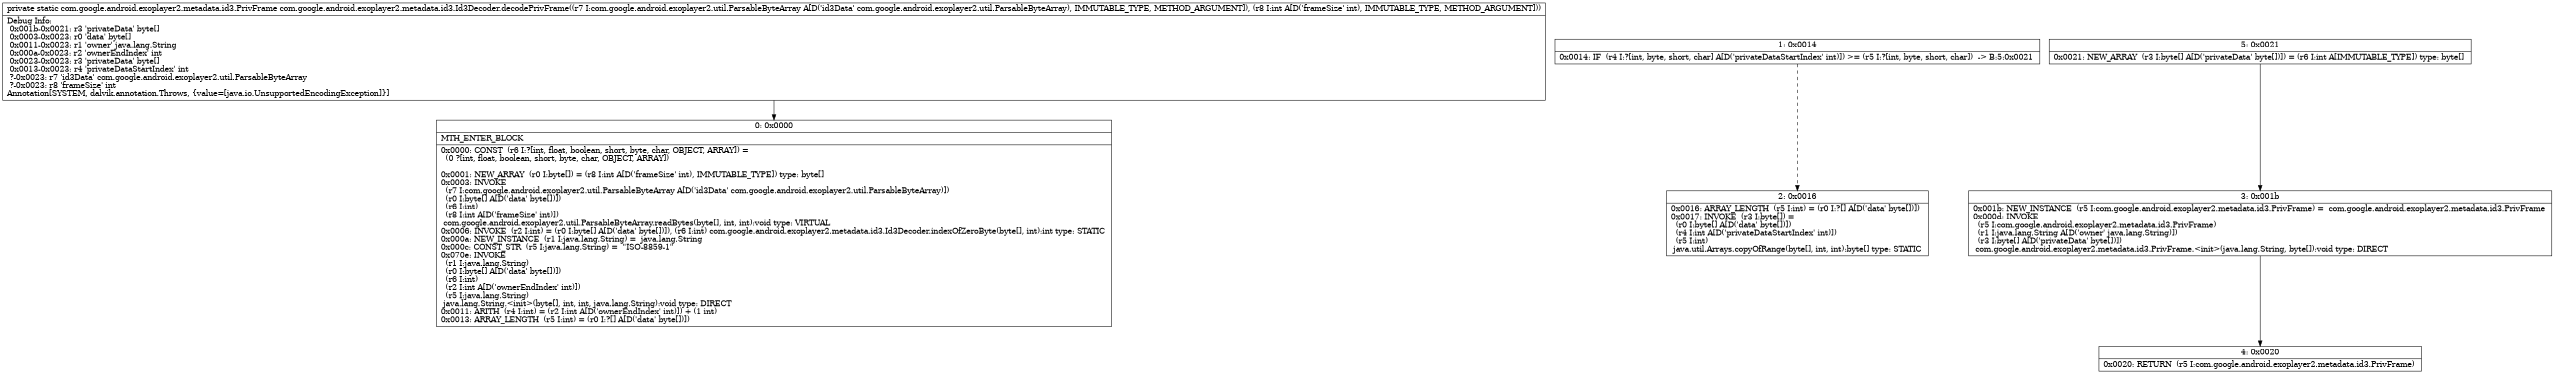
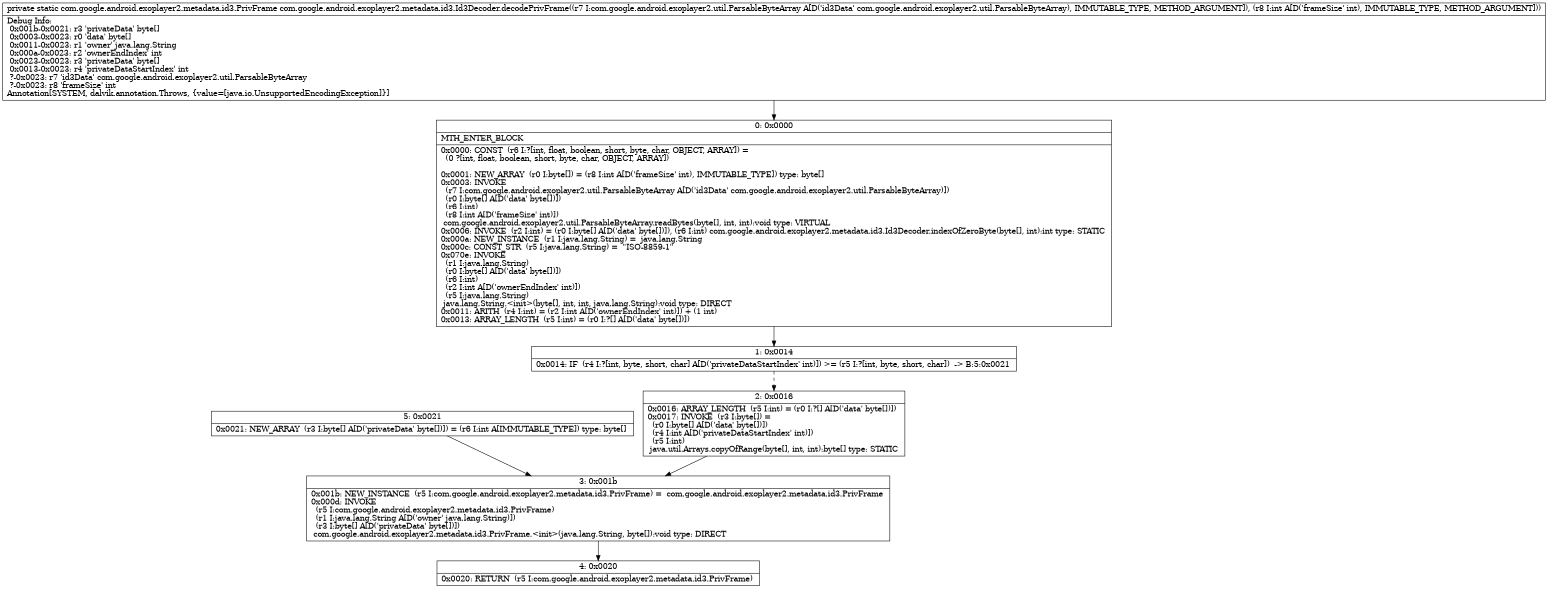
edge "0: 0x0000" -> "1: 0x0014": added
edge "2: 0x0016" -> "3: 0x001b": added
